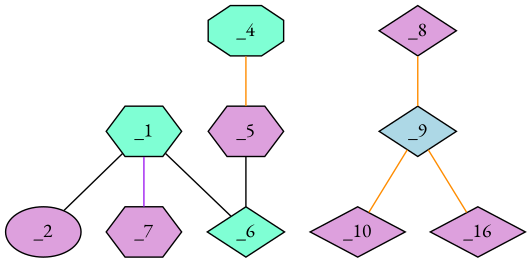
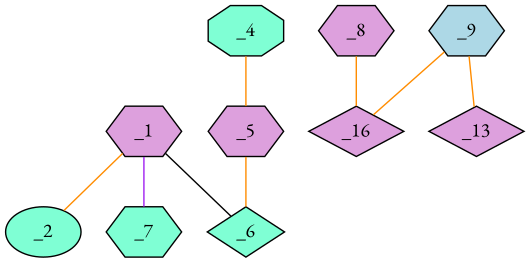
node "_8": shape diamond -> hexagon
edge "_8" -- "_9": now "_8" -- "_16"
node "_1": fillcolor aquamarine -> plum
node "_9": shape diamond -> hexagon
edge "_1" -- "_2": color black -> darkorange
edge "_5" -- "_6": color black -> darkorange
node "_2": fillcolor plum -> aquamarine
node "_7": fillcolor plum -> aquamarine
node "_10": label "_10" -> "_13"
